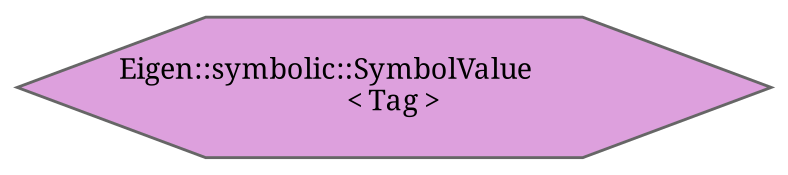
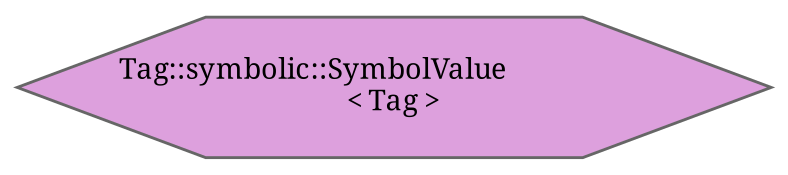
node "Eigen::symbolic::SymbolValue < Tag >": label "Eigen::symbolic::SymbolValue < Tag >" -> "Tag::symbolic::SymbolValue < Tag >"
